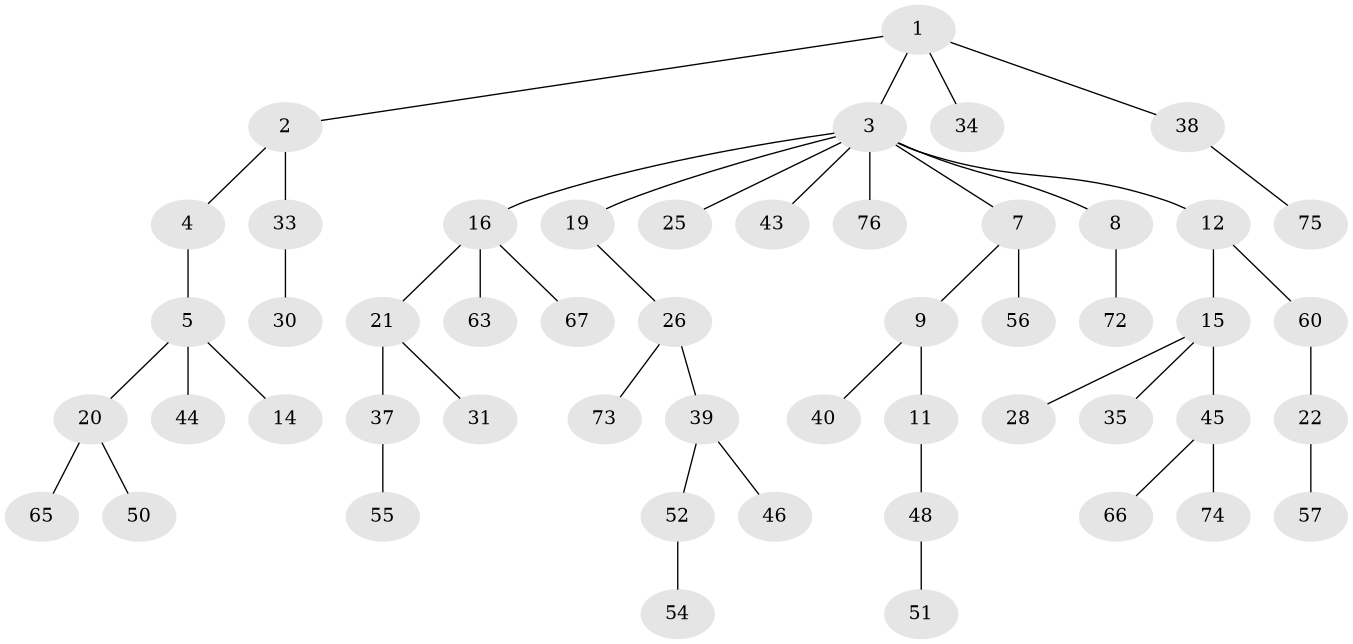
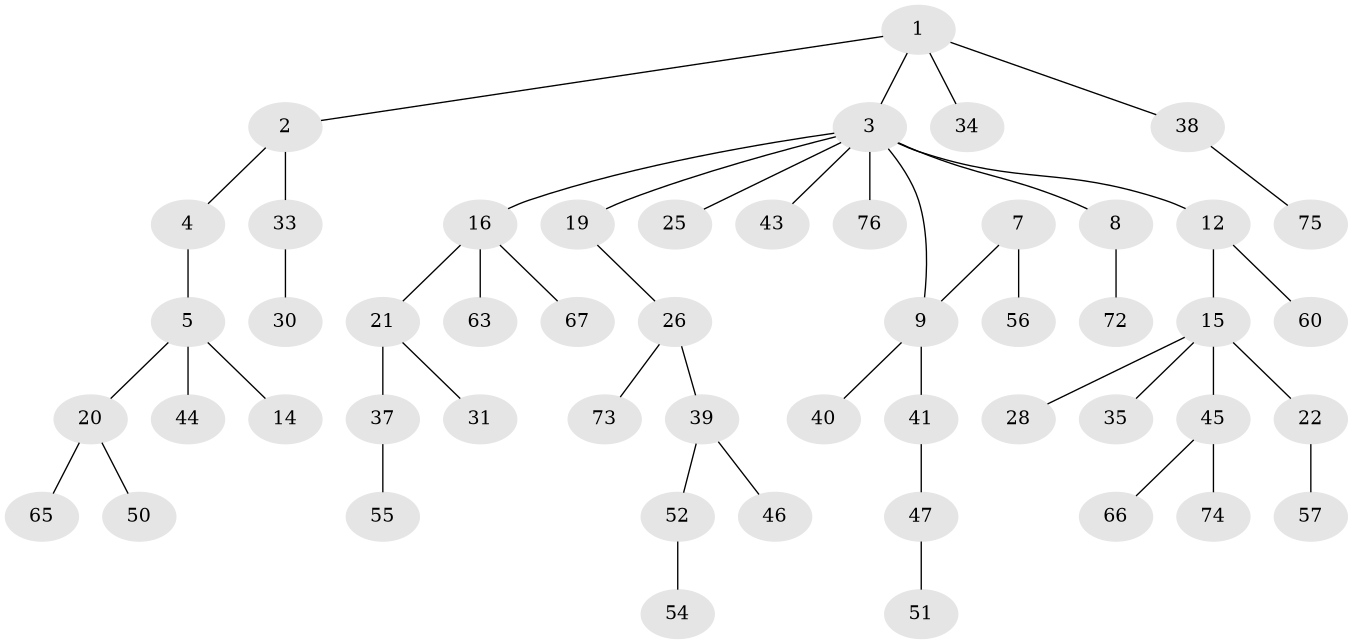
edge "3" -- "7": now "3" -- "9"
edge "60" -- "22": now "15" -- "22"
node "11": label "11" -> "41"
node "48": label "48" -> "47"
